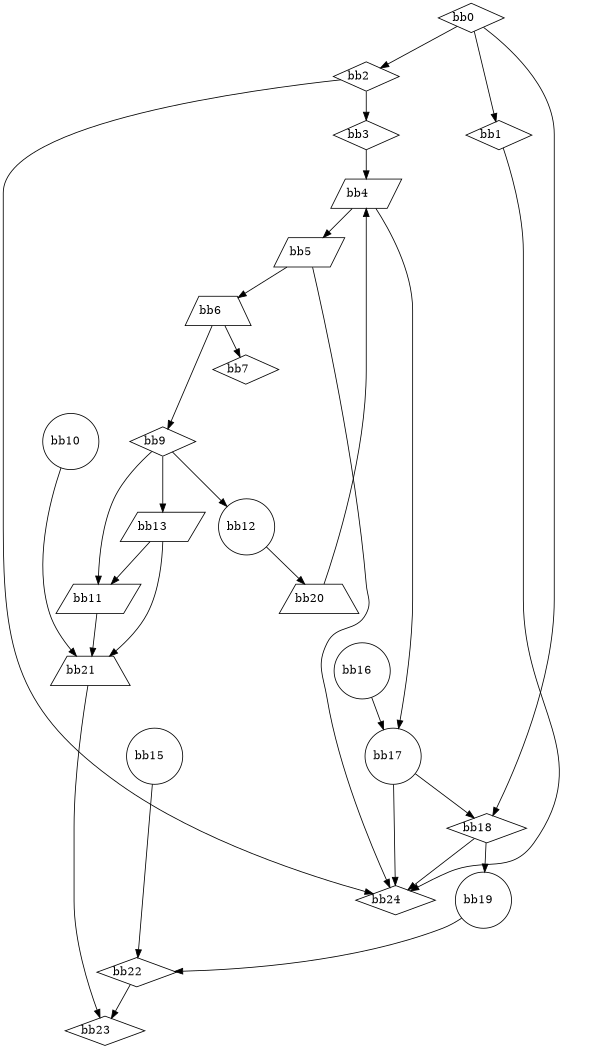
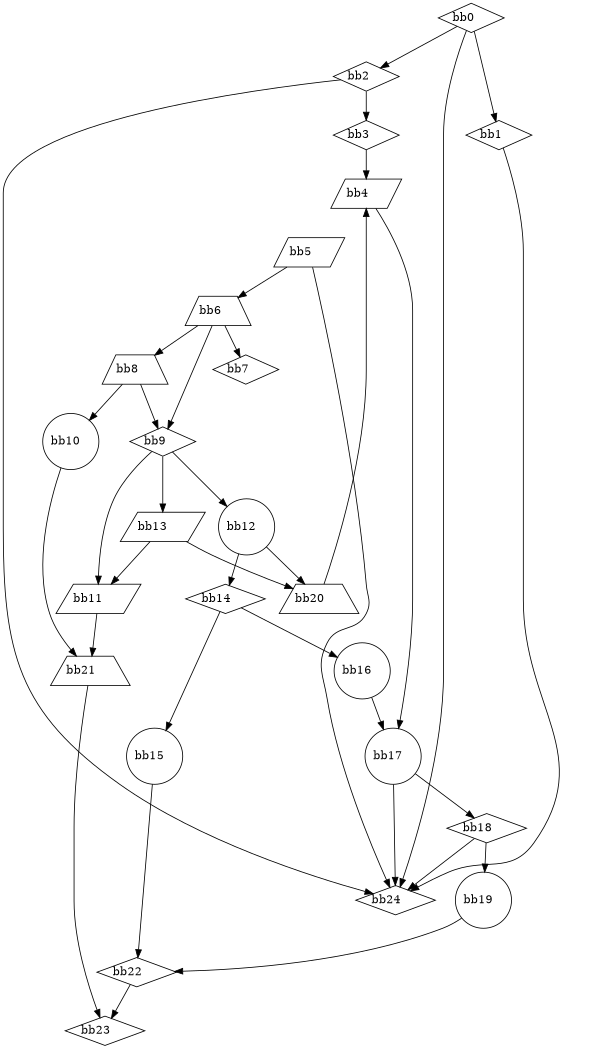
edge "bb4" -> "bb5": removed
node "bb8": added
edge "bb0" -> "bb18": now "bb0" -> "bb24"
node "bb14": added
edge "bb13" -> "bb21": now "bb13" -> "bb20"
